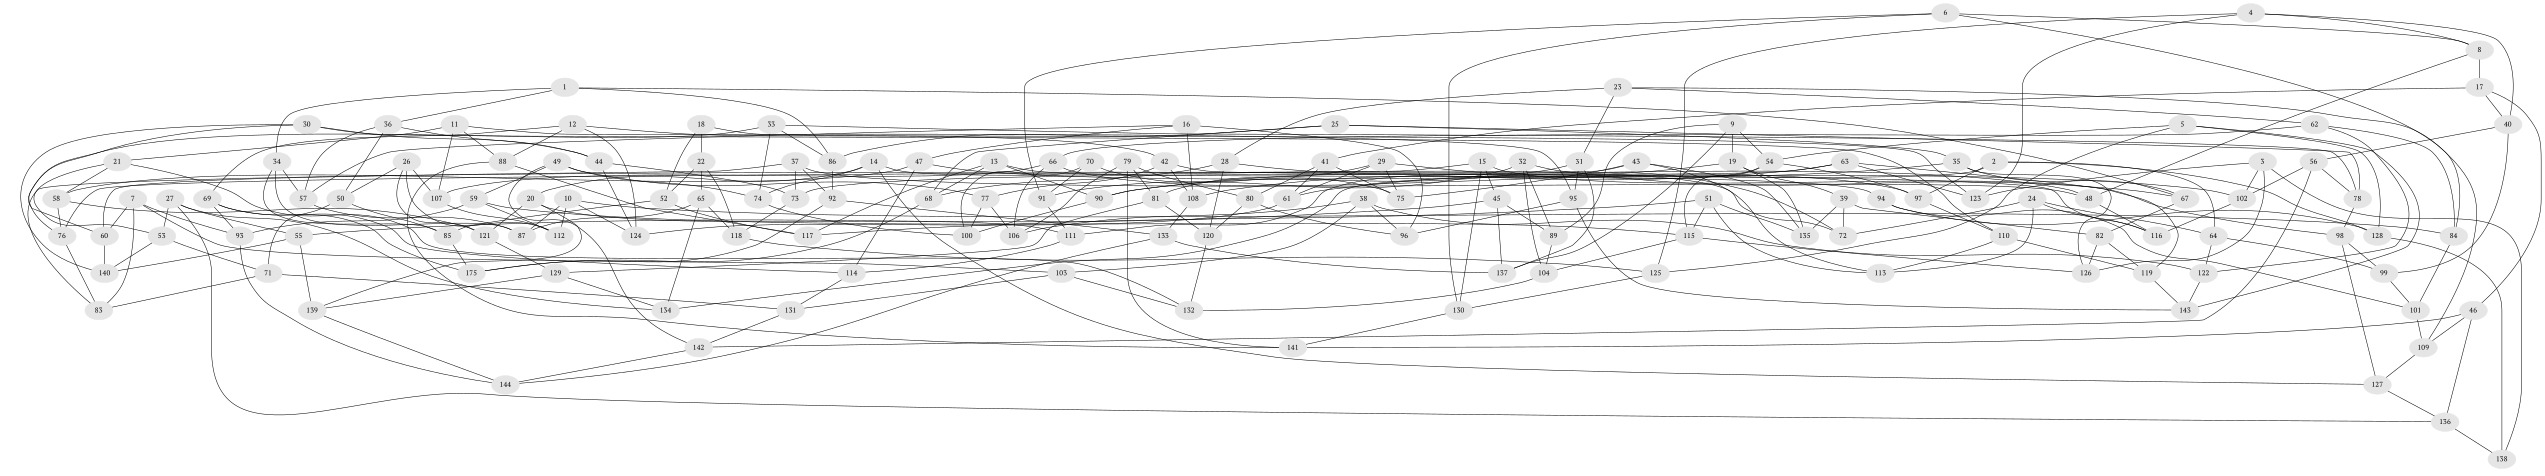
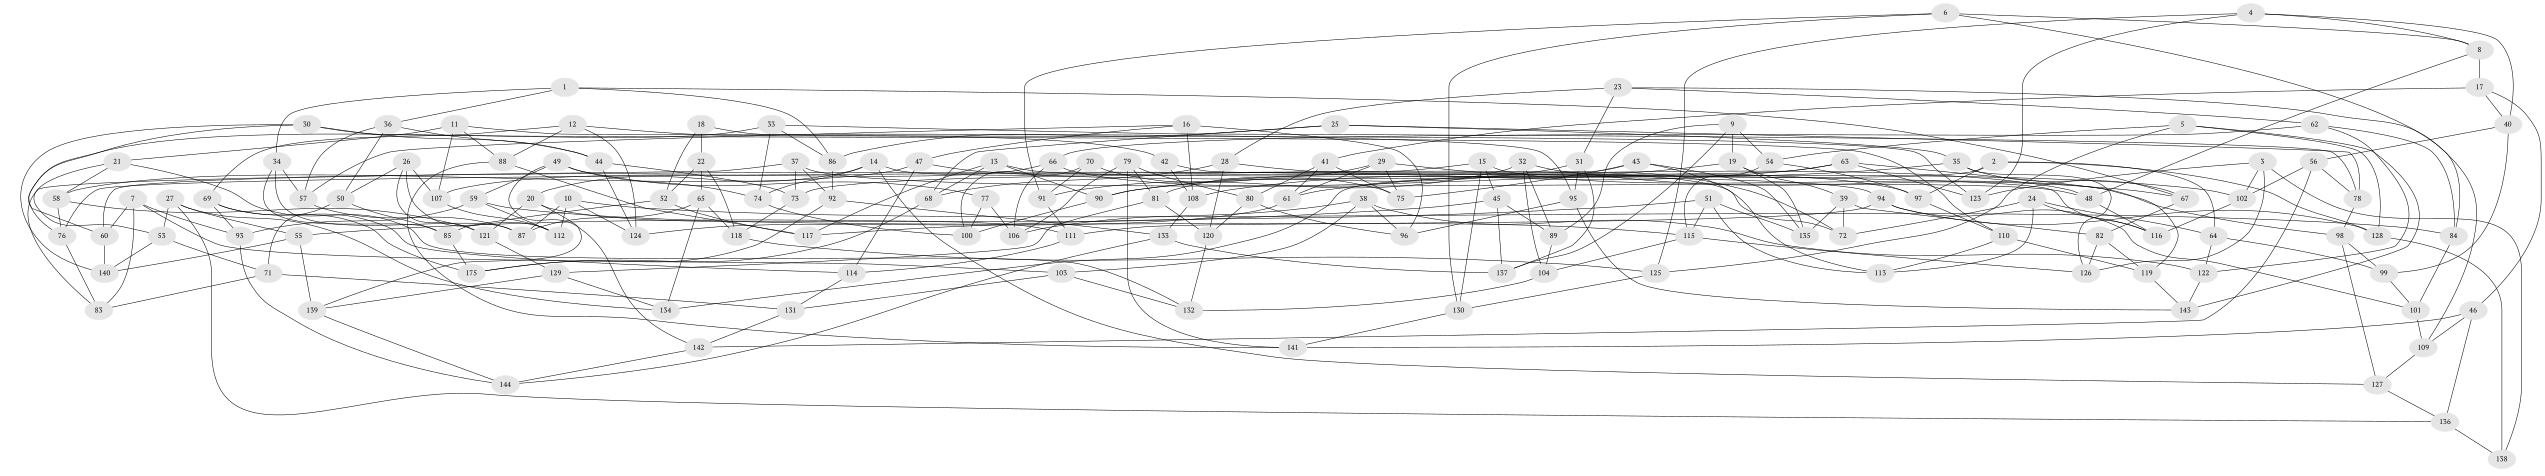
edge "42" -- "77": removed
edge "54" -- "111": now "94" -- "111"
